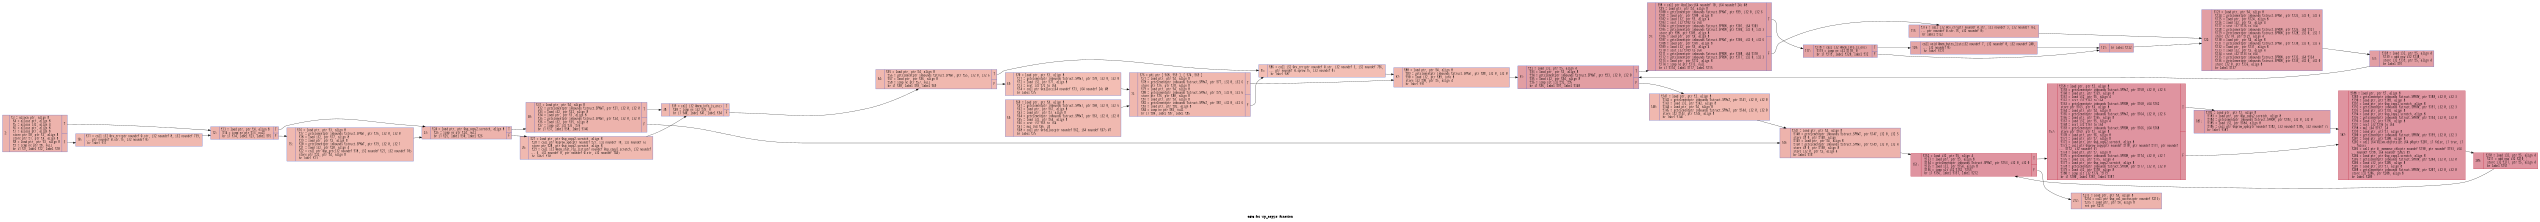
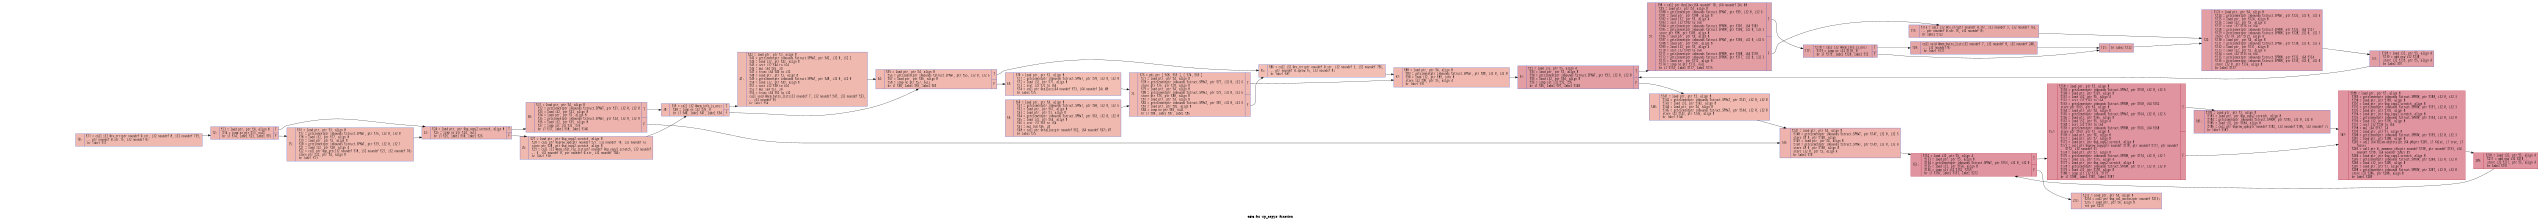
node "41:": added
node "2:": removed
